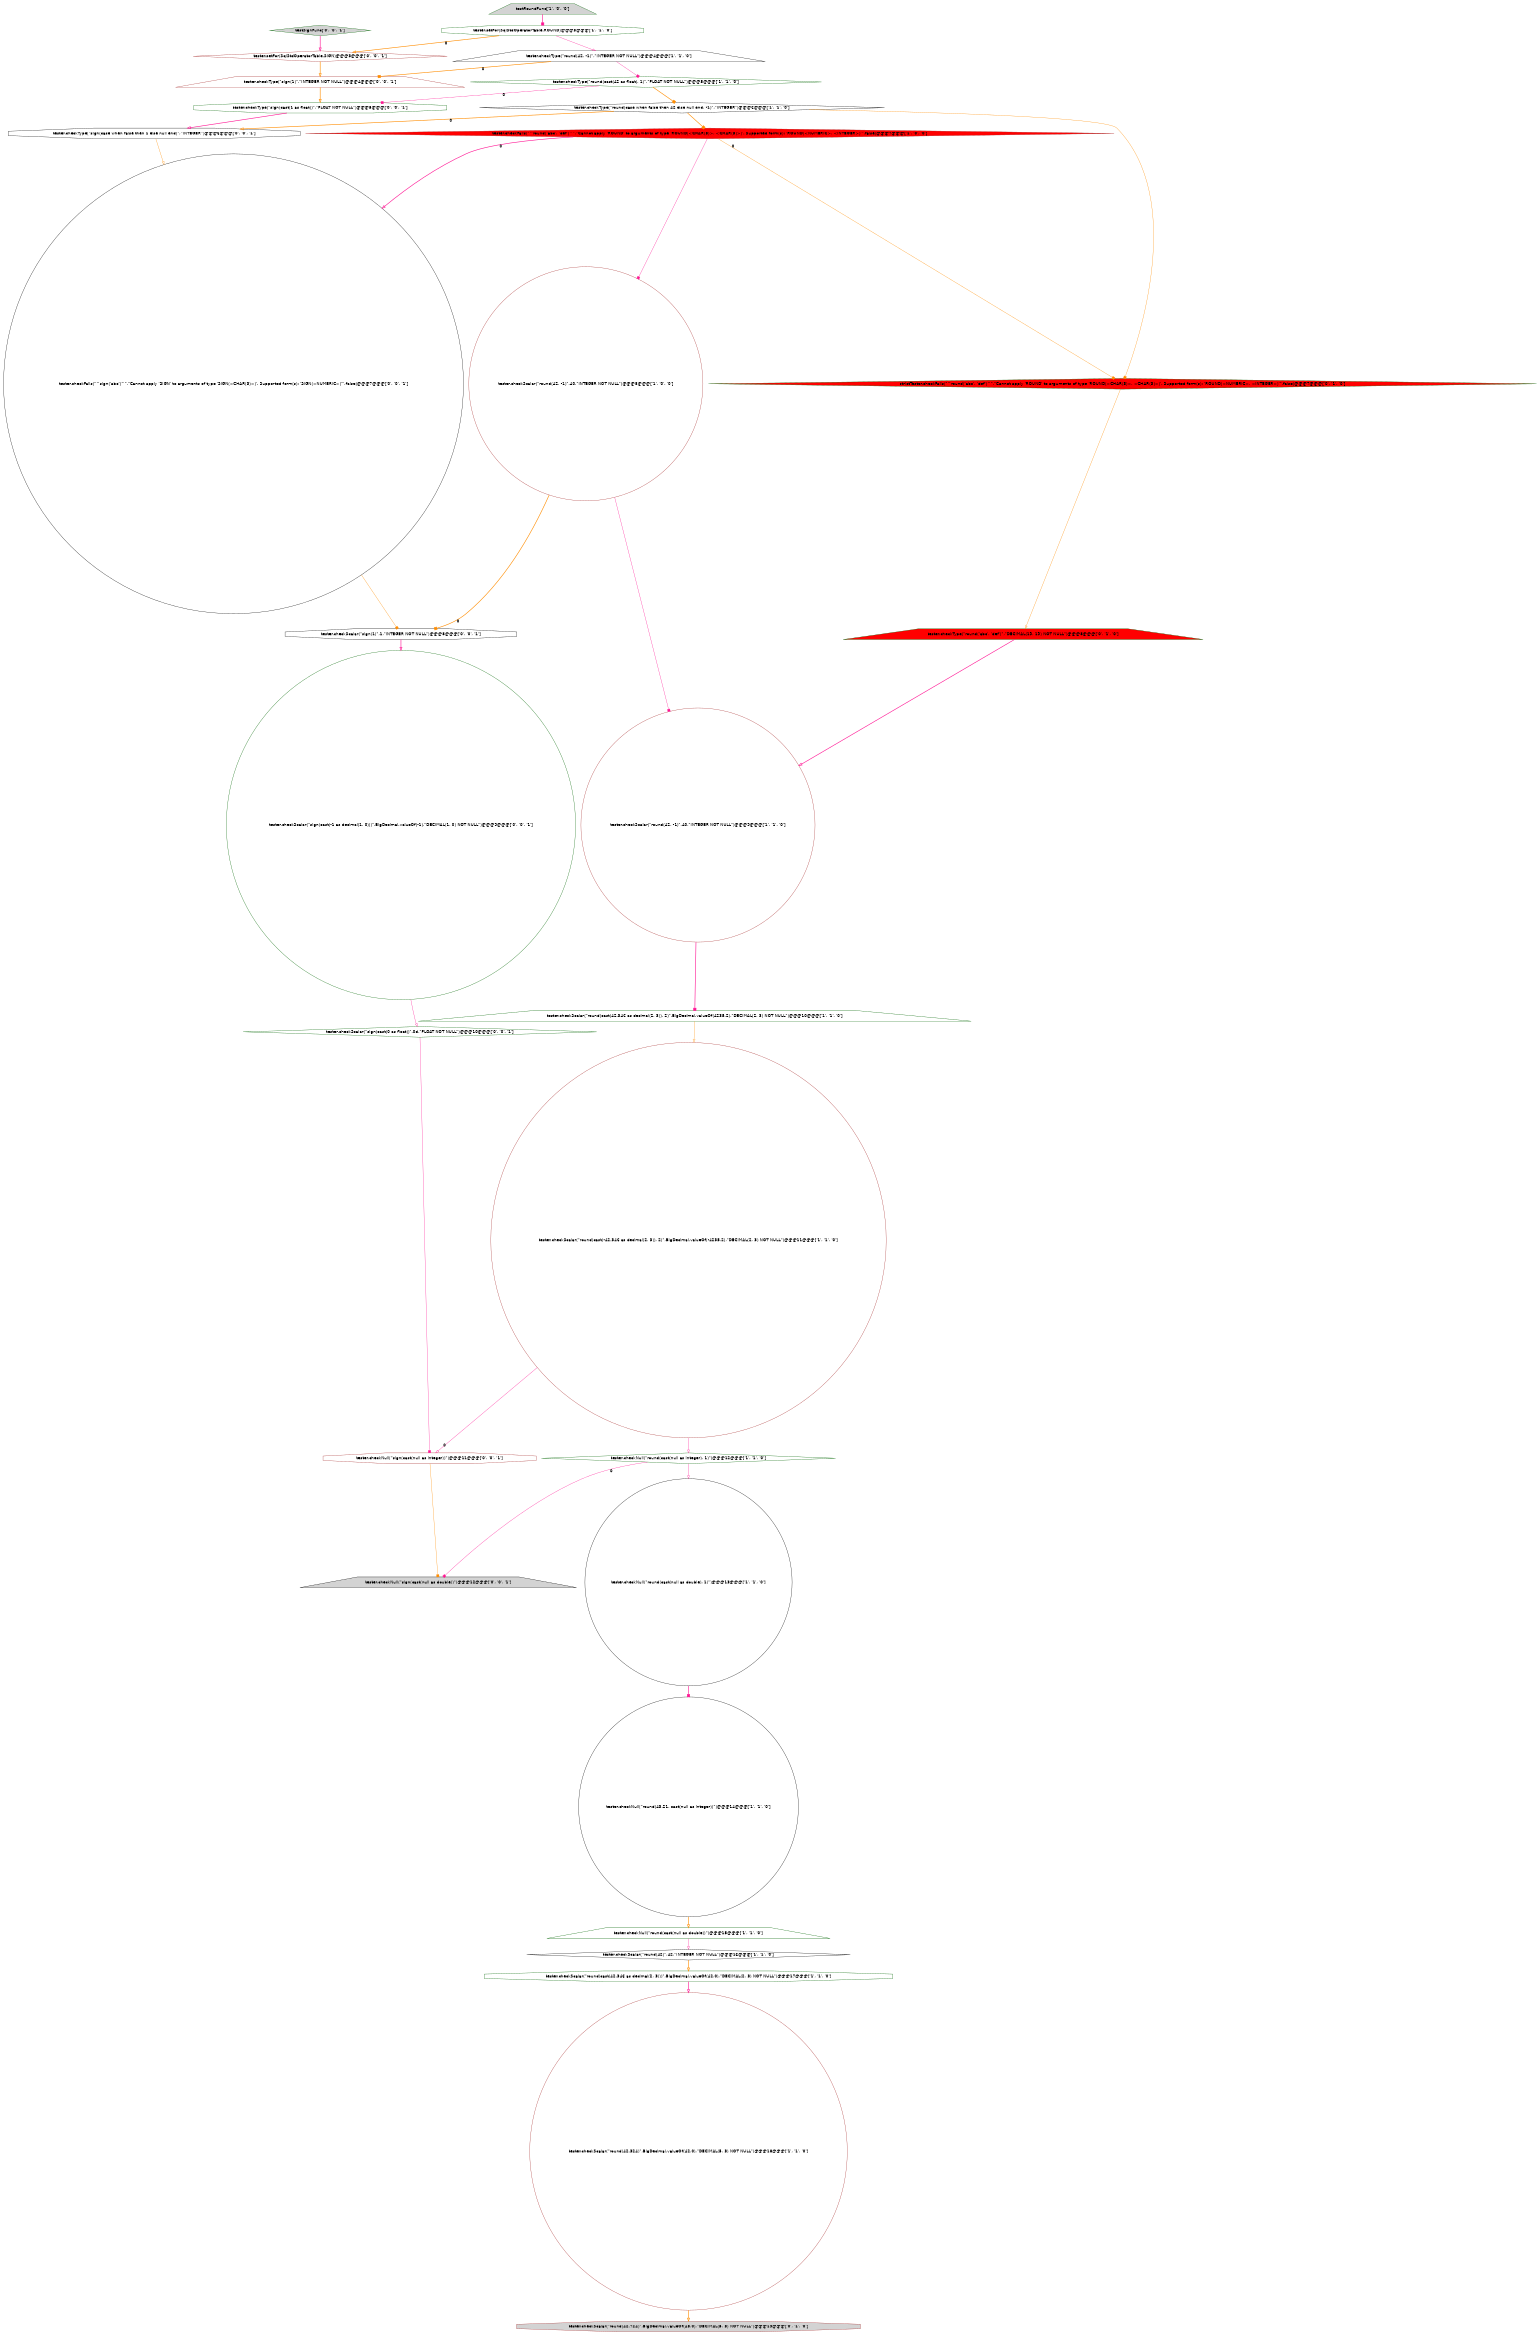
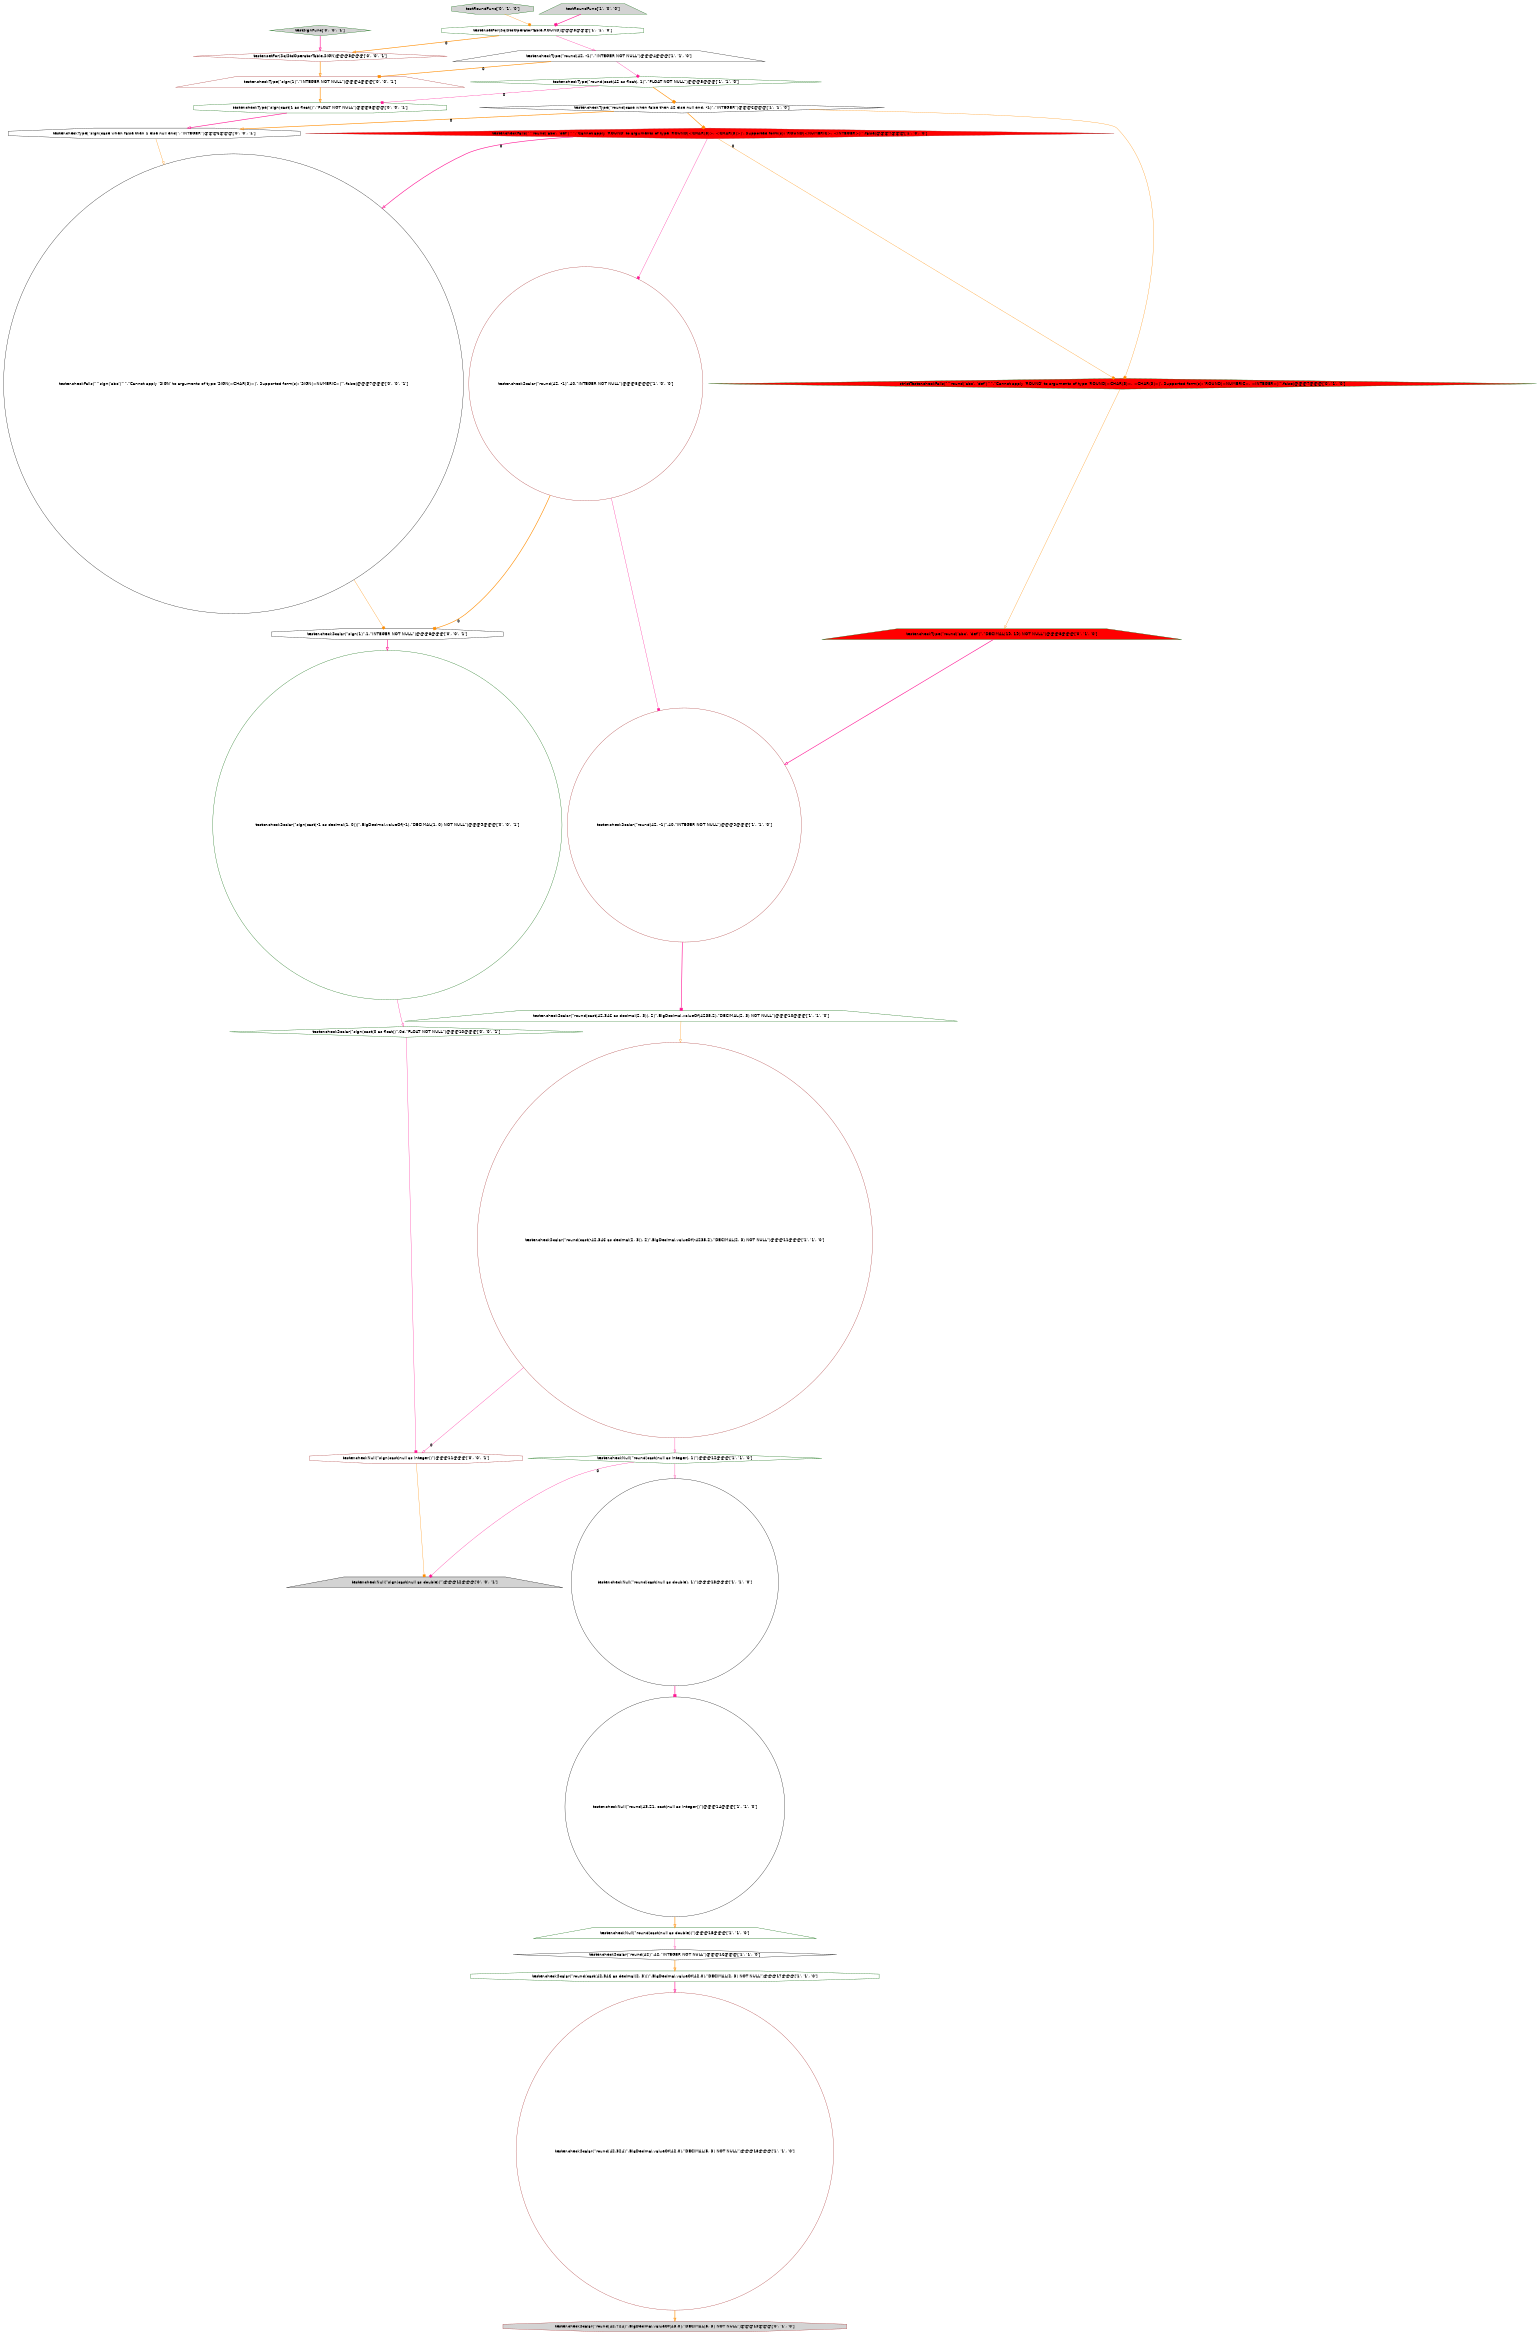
node "testRoundFunc['0', '1', '0']": added
